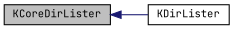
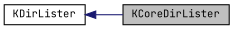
edge "KDirLister" -> "KCoreDirLister": reversed
